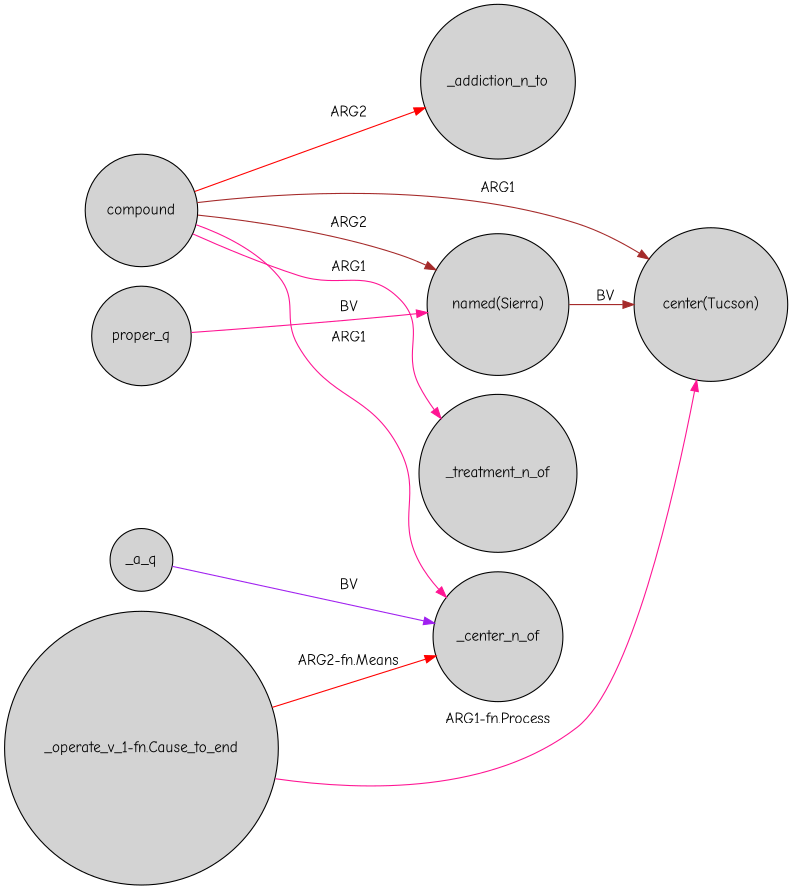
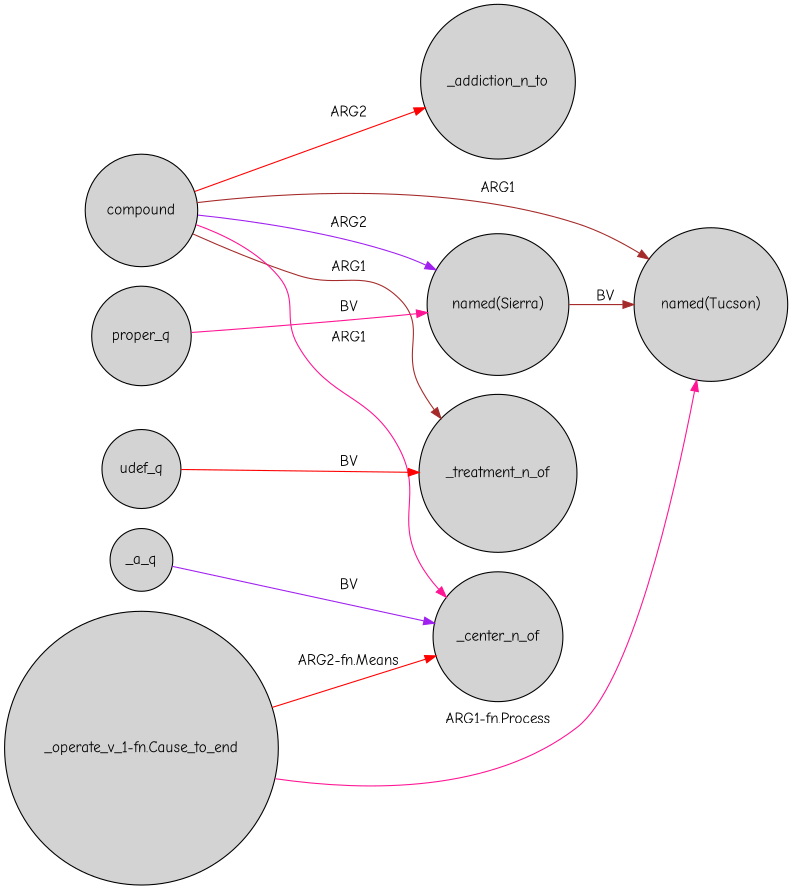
edge "compound" -> "named(Sierra)": color brown -> purple
edge "compound" -> "_treatment_n_of": color deeppink -> brown
node "center(Tucson)": label "center(Tucson)" -> "named(Tucson)"
node "udef_q": added
